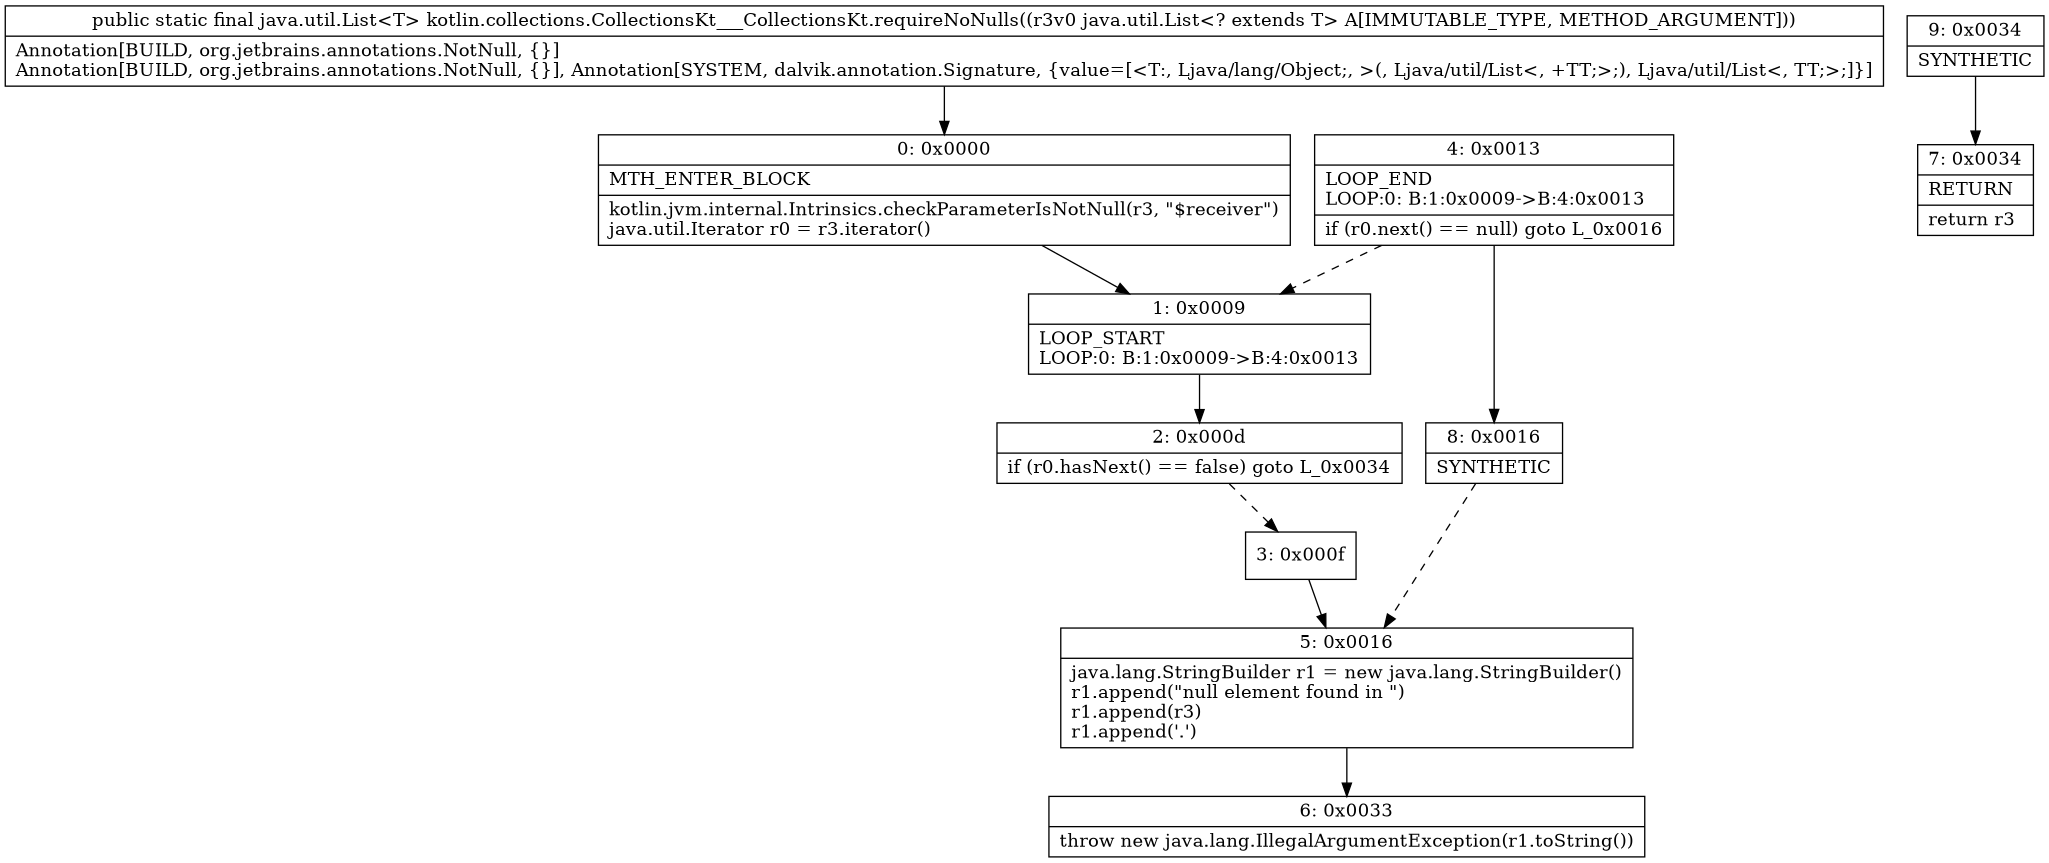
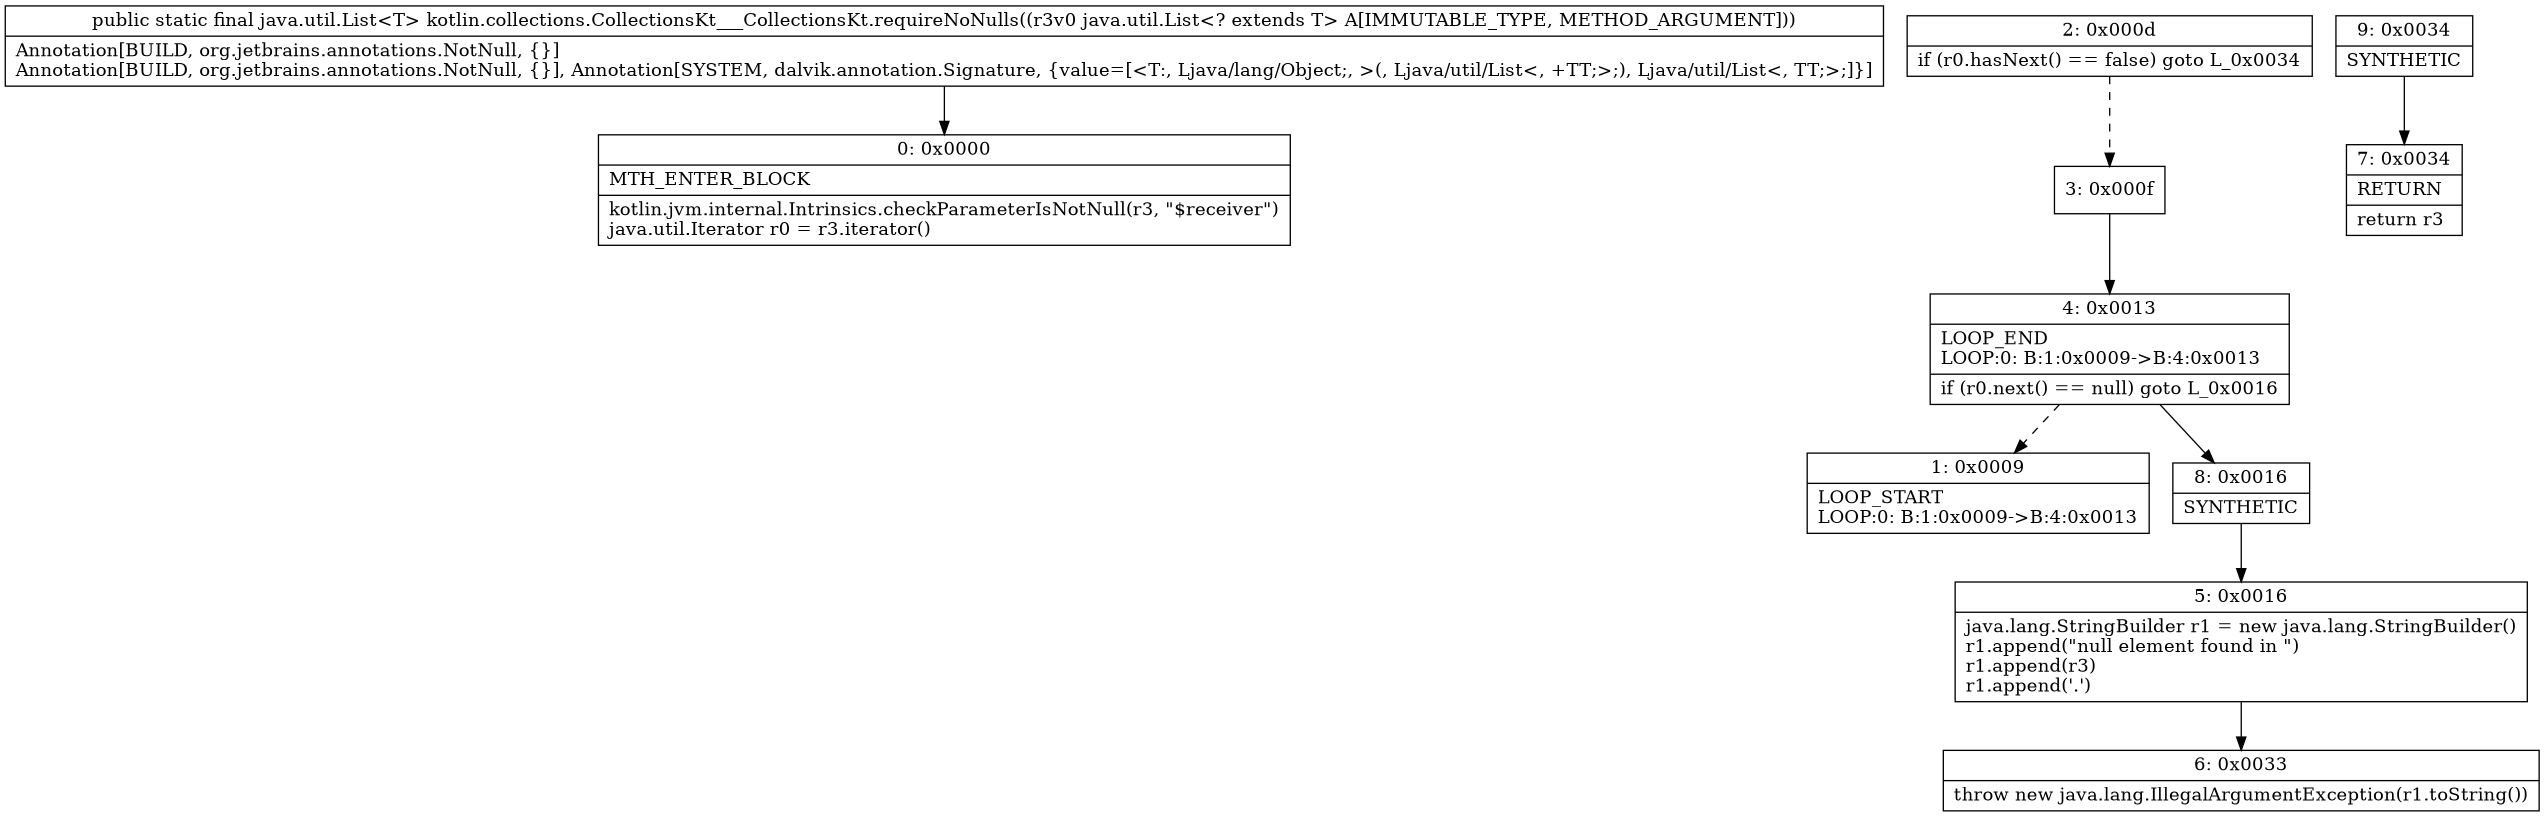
edge "0: 0x0000" -> "1: 0x0009": removed
edge "1: 0x0009" -> "2: 0x000d": removed
edge "8: 0x0016" -> "5: 0x0016": style dashed -> solid
edge "3: 0x000f" -> "5: 0x0016": now "3: 0x000f" -> "4: 0x0013"
